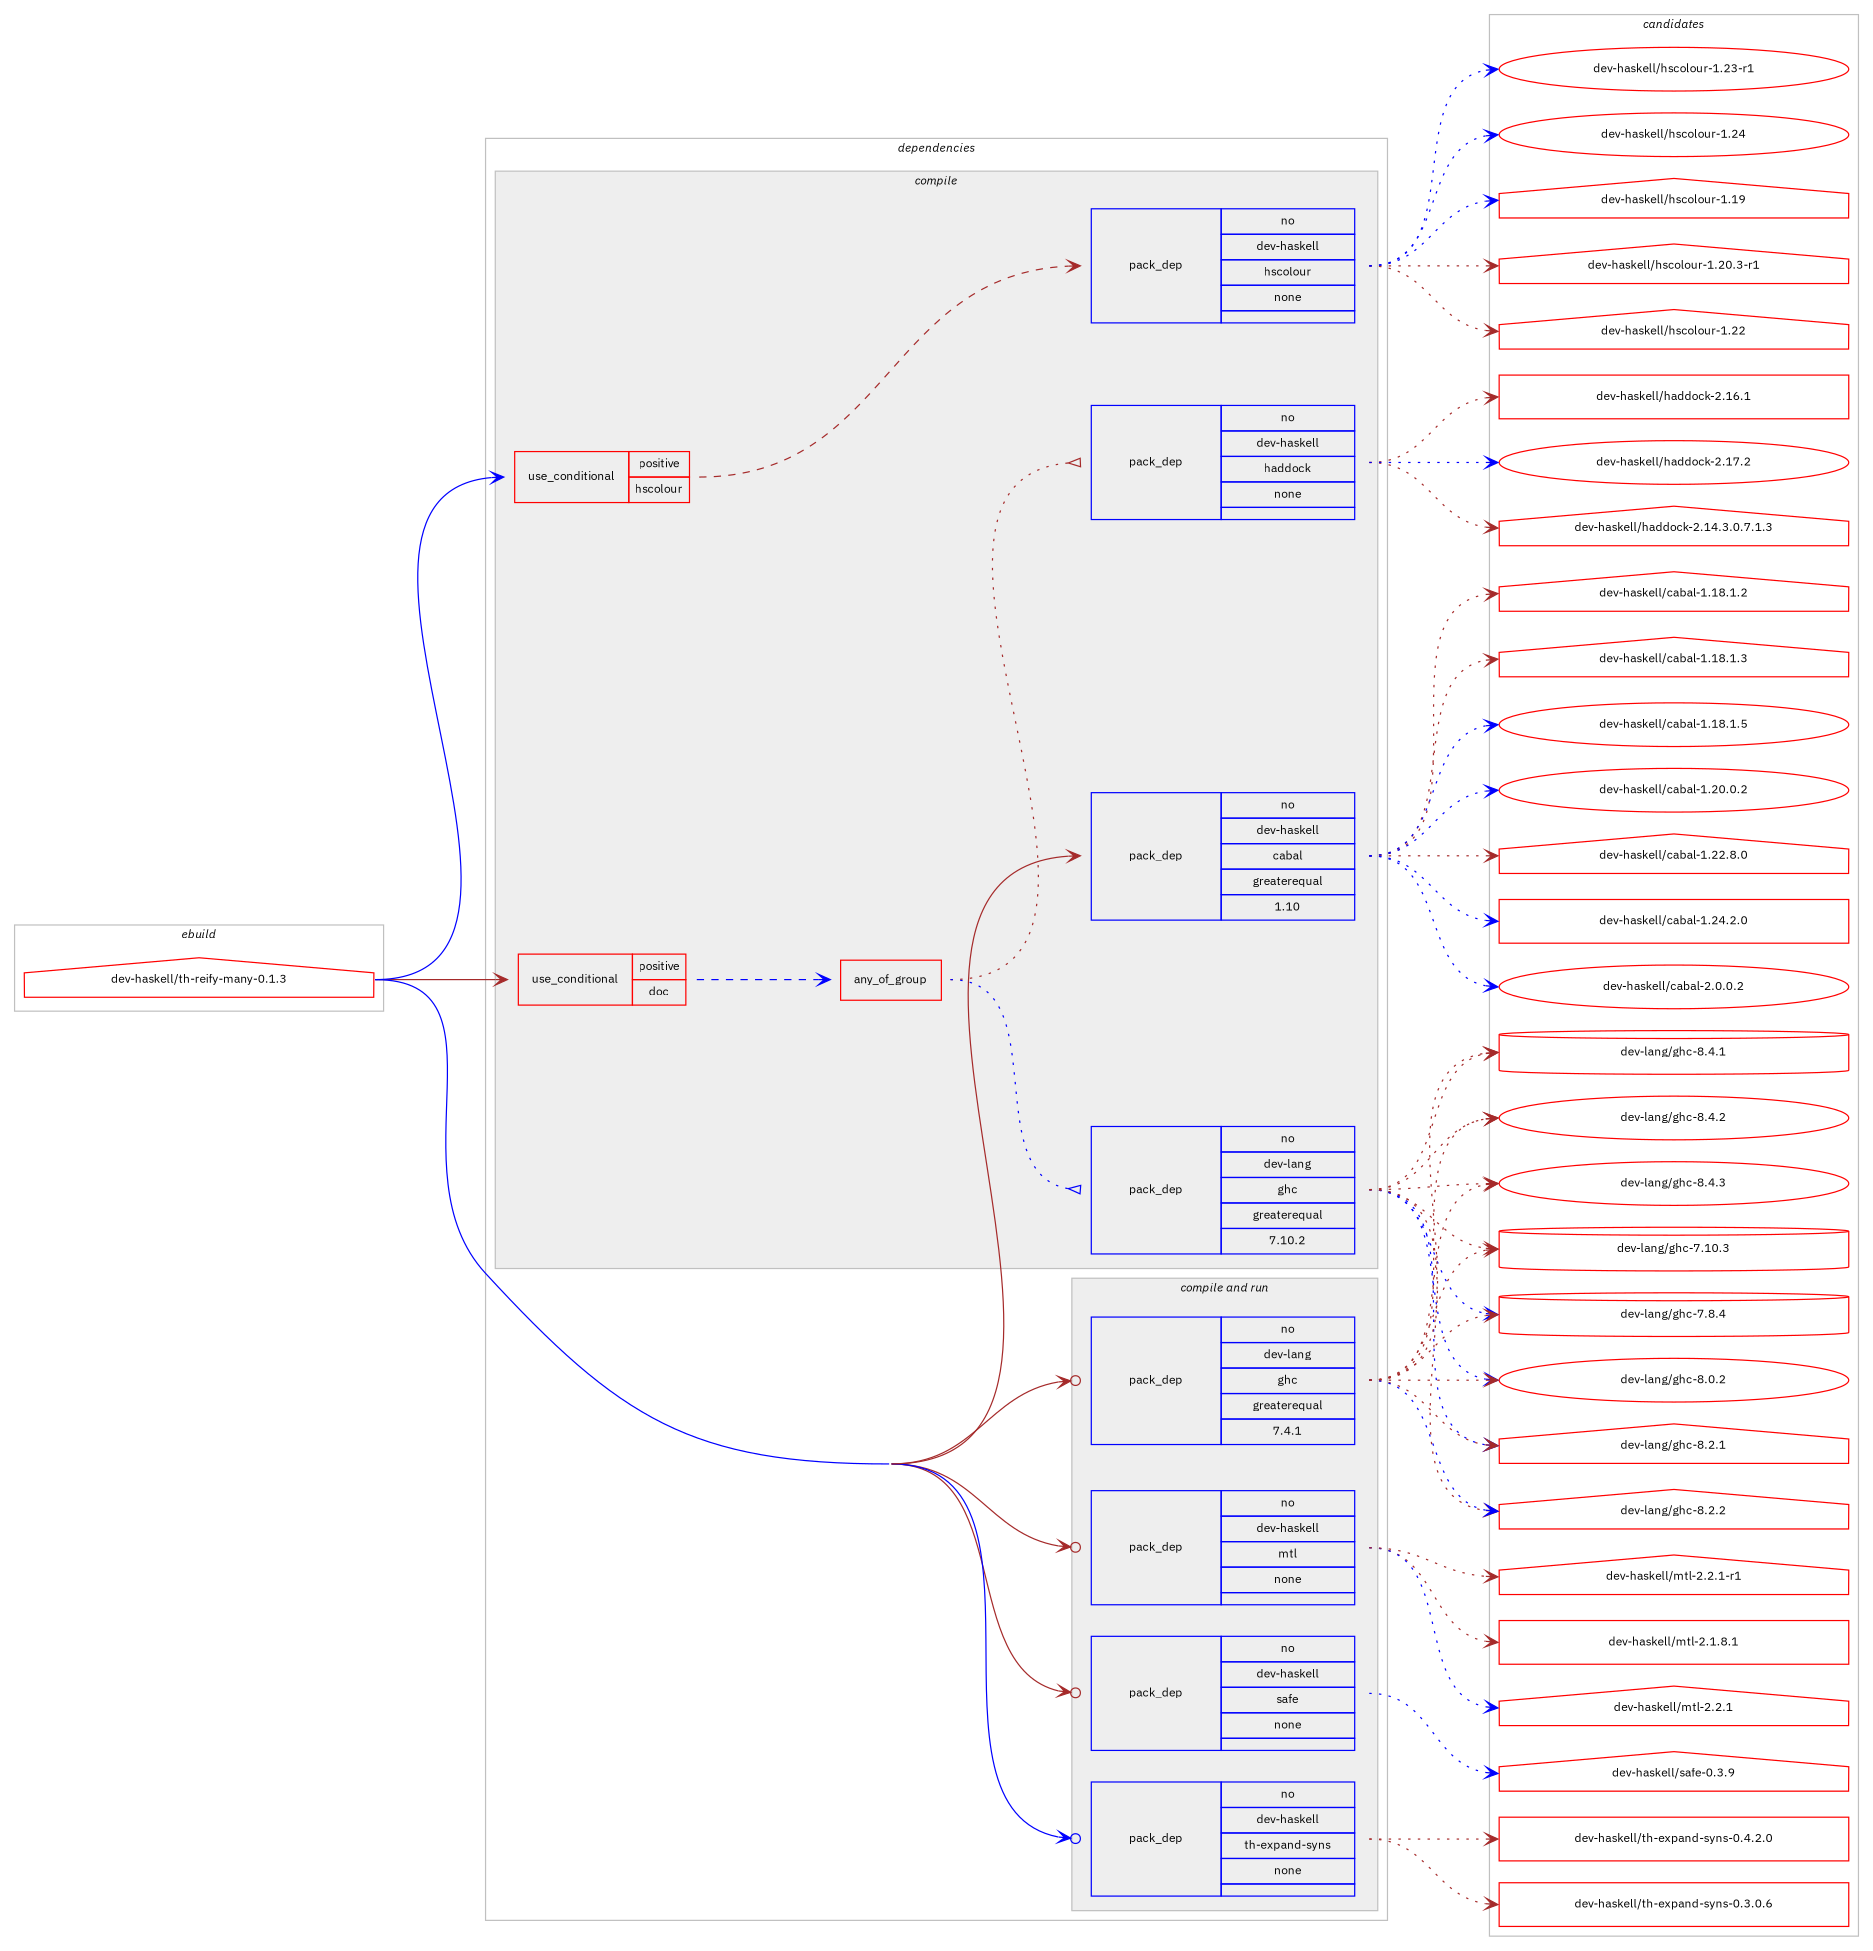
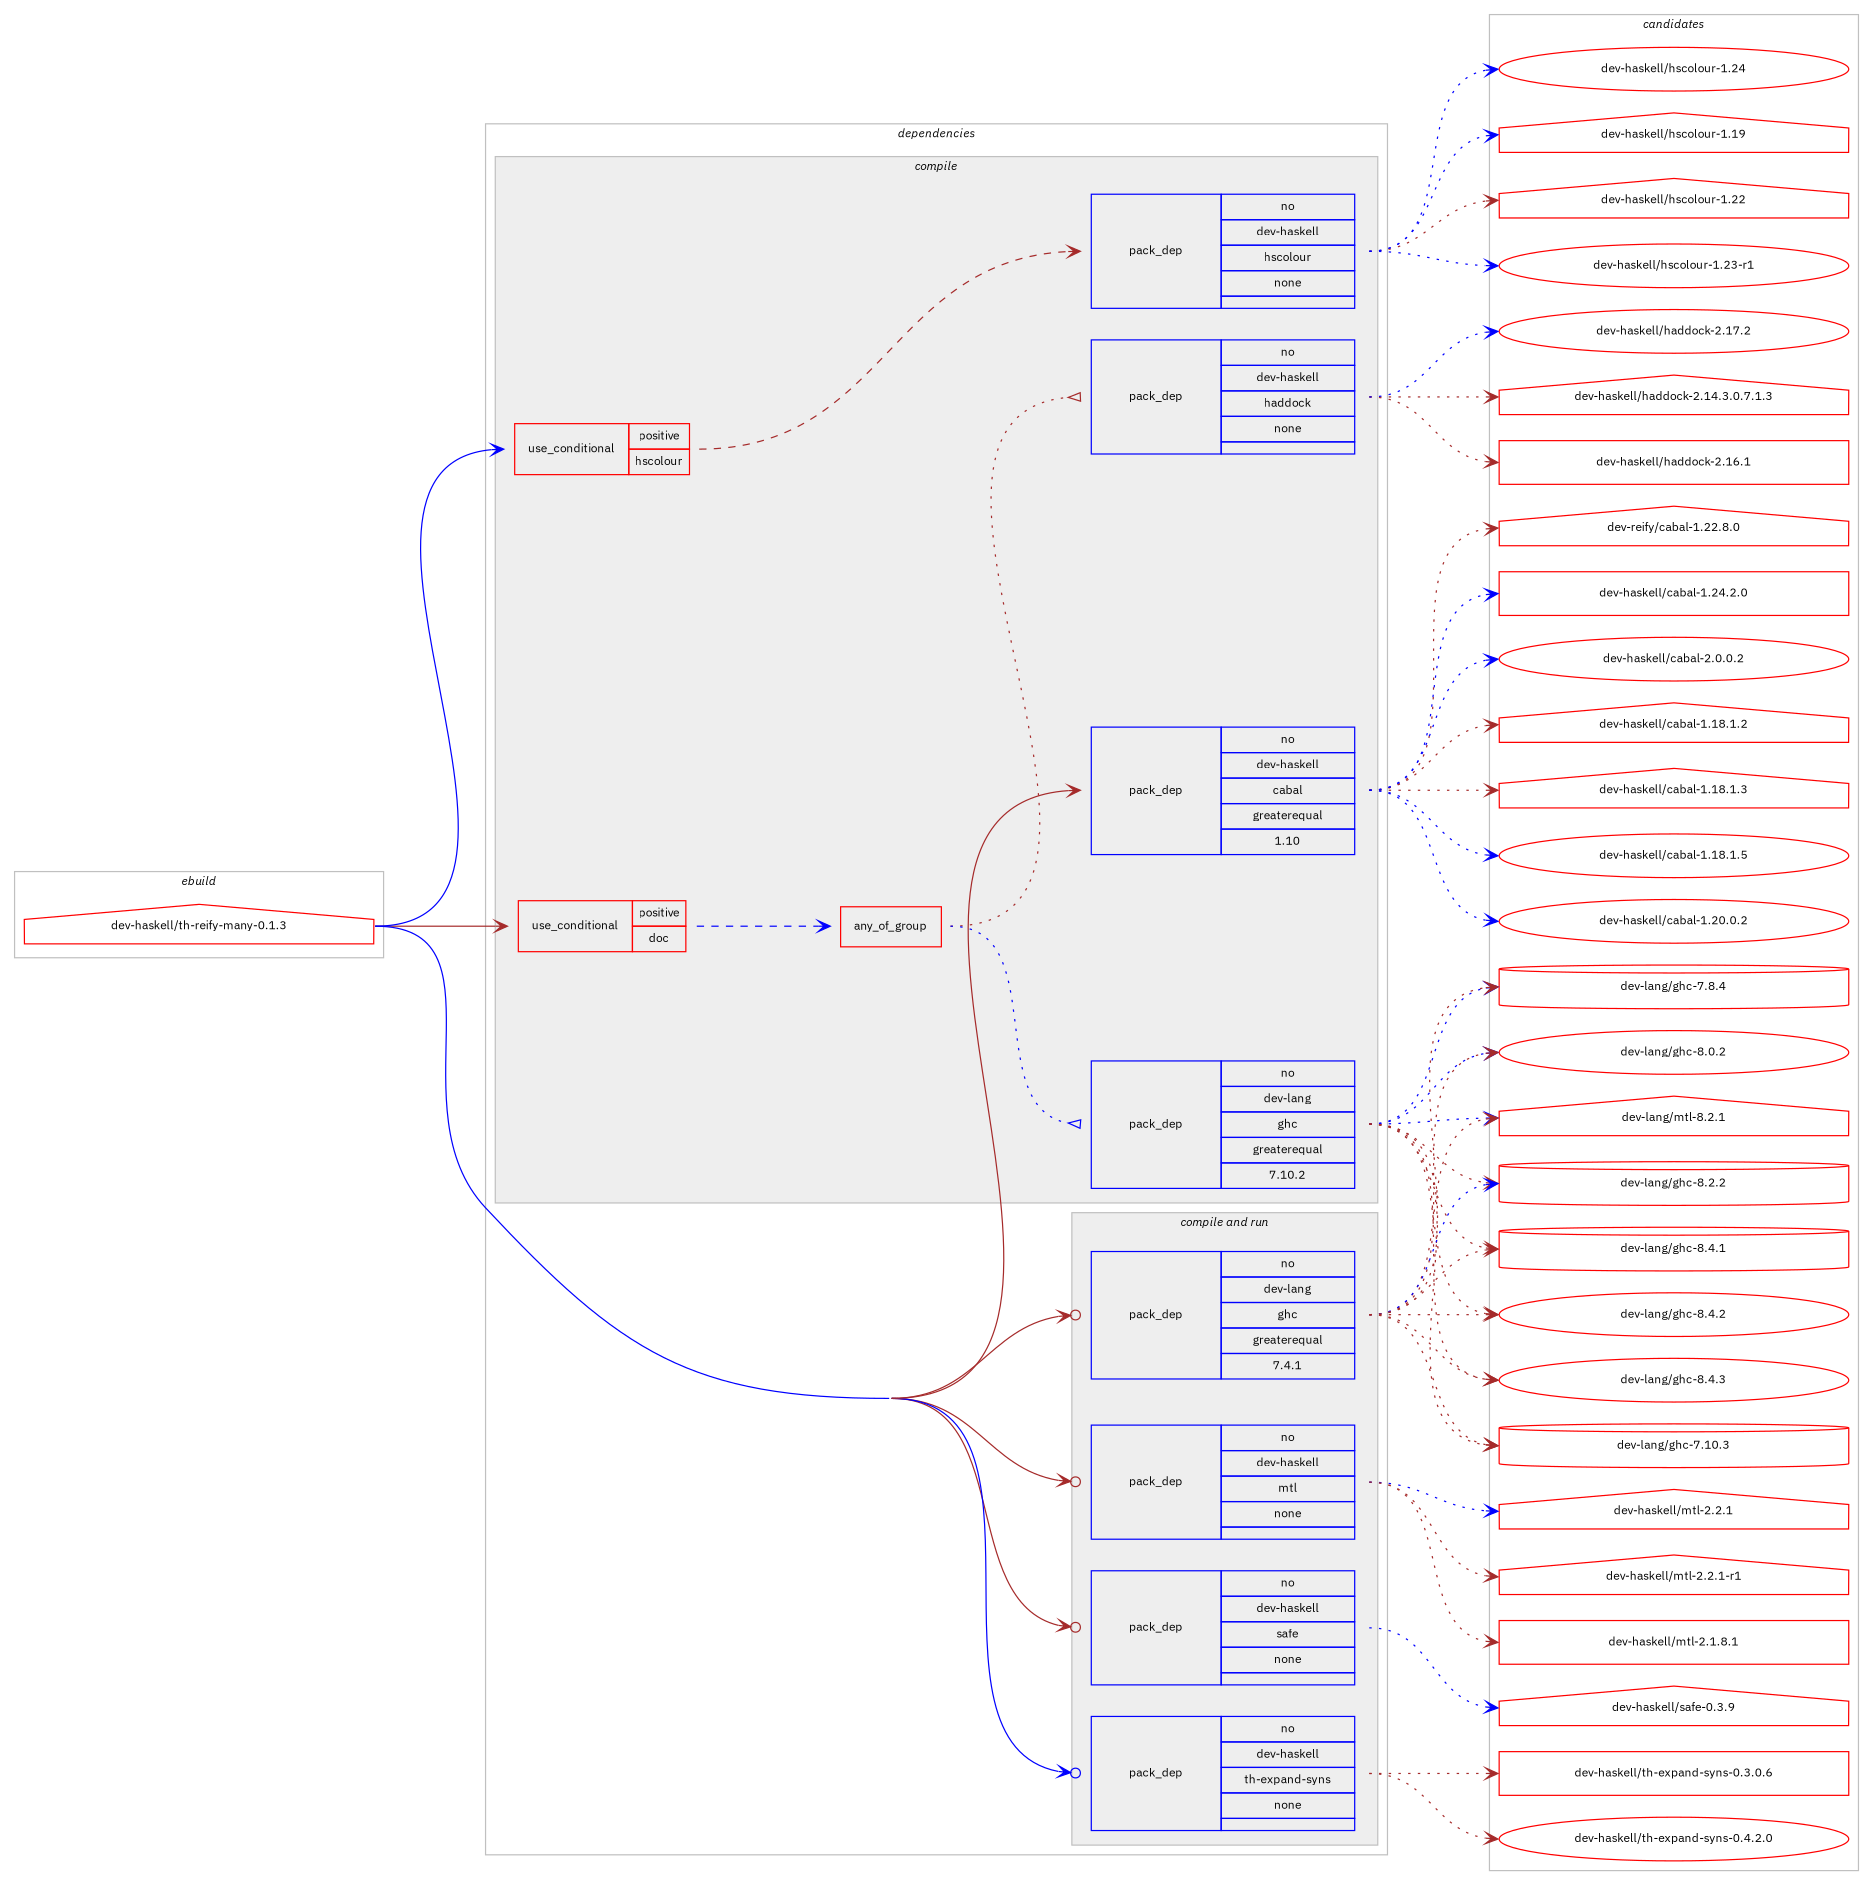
node "dev-haskell/hscolour-1.20.3-r1": removed
node "dev-haskell/cabal-1.22.8.0": label "dev-haskell/cabal-1.22.8.0" -> "dev-reify/cabal-1.22.8.0"
node "dev-lang/ghc-8.2.1": label "dev-lang/ghc-8.2.1" -> "dev-lang/mtl-8.2.1"
node "dev-lang/ghc-8.2.2": shape house -> cylinder
node "dev-haskell/th-expand-syns-0.4.2.0": shape box -> ellipse
